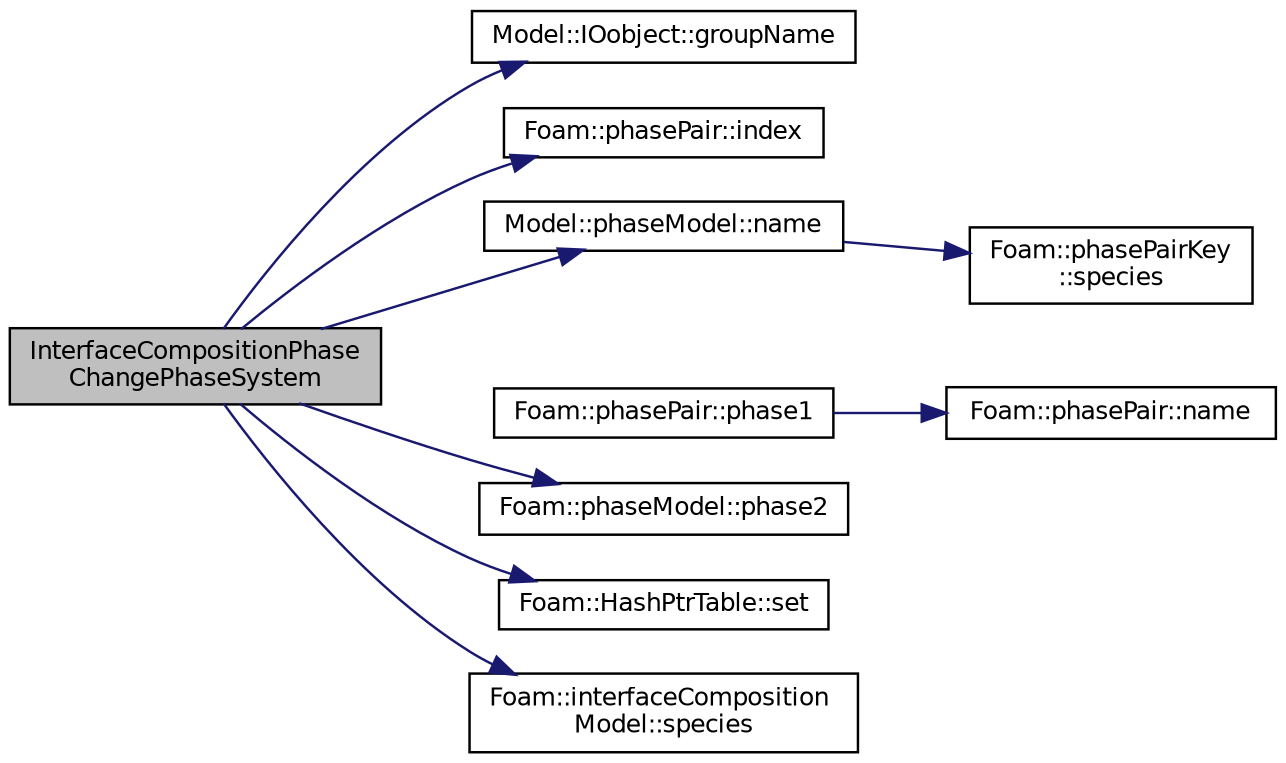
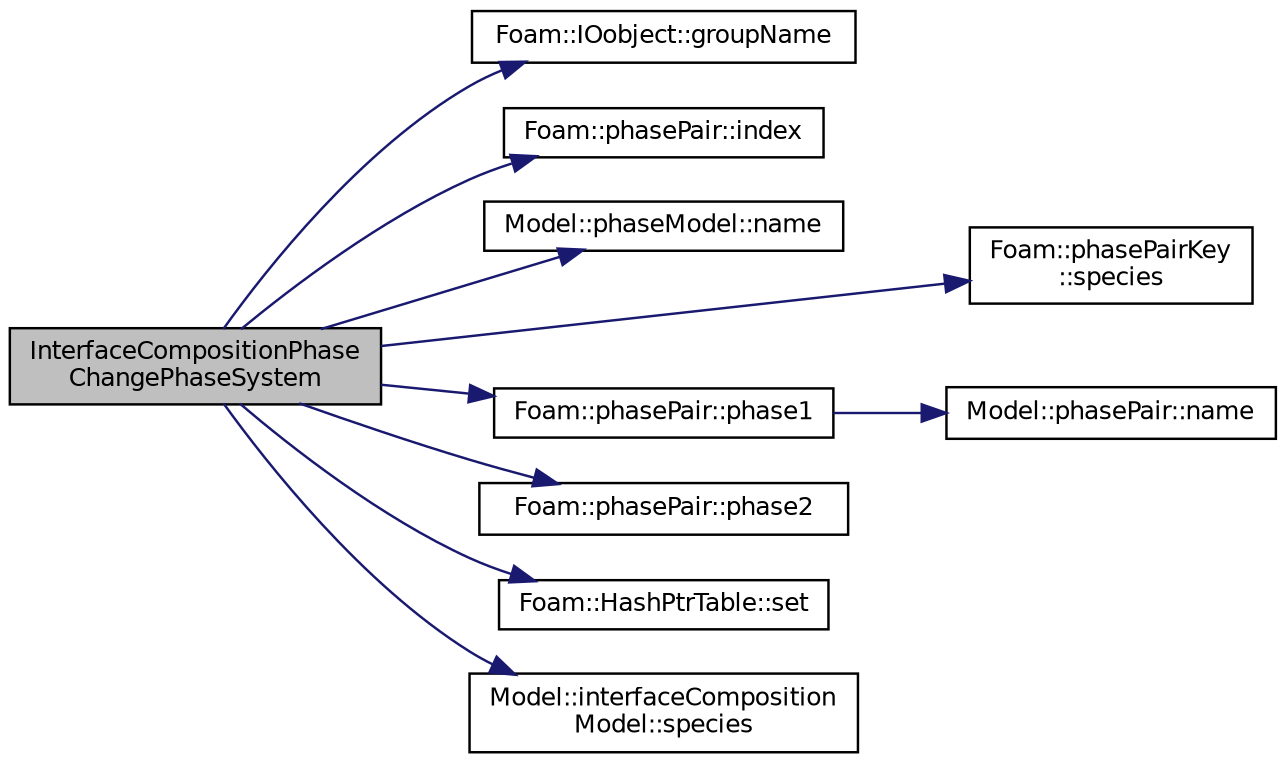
node "Model::IOobject::groupName": label "Model::IOobject::groupName" -> "Foam::IOobject::groupName"
edge "Model::phaseModel::name" -> "Foam::phasePairKey ::species": now "InterfaceCompositionPhase ChangePhaseSystem" -> "Foam::phasePairKey ::species"
edge "InterfaceCompositionPhase ChangePhaseSystem" -> "Foam::phasePair::phase1": added
node "Foam::phasePair::name": label "Foam::phasePair::name" -> "Model::phasePair::name"
node "Foam::phaseModel::phase2": label "Foam::phaseModel::phase2" -> "Foam::phasePair::phase2"
node "Foam::interfaceComposition Model::species": label "Foam::interfaceComposition Model::species" -> "Model::interfaceComposition Model::species"
